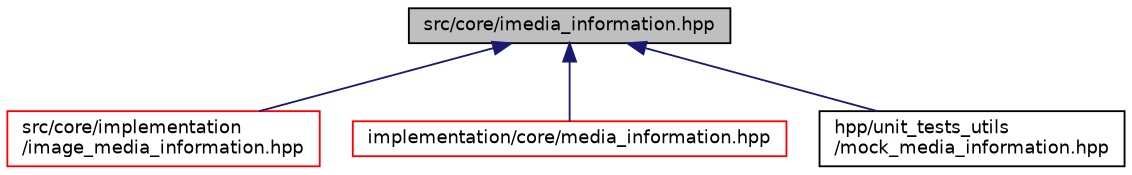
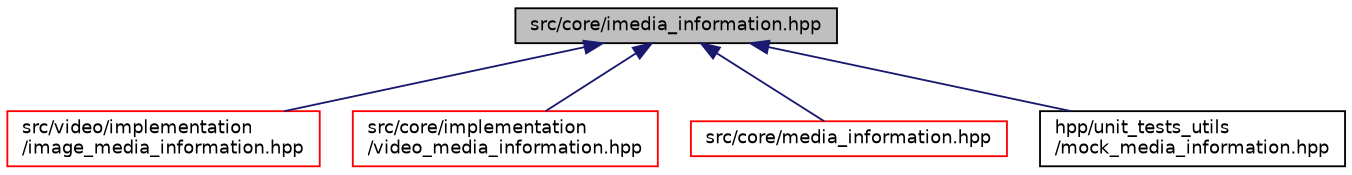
node "src/core/implementation /image_media_information.hpp": label "src/core/implementation /image_media_information.hpp" -> "src/video/implementation /image_media_information.hpp"
node "src/core/implementation /video_media_information.hpp": added
node "implementation/core/media_information.hpp": label "implementation/core/media_information.hpp" -> "src/core/media_information.hpp"
